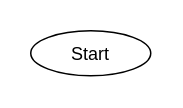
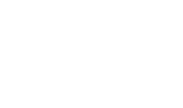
node "Start": removed
